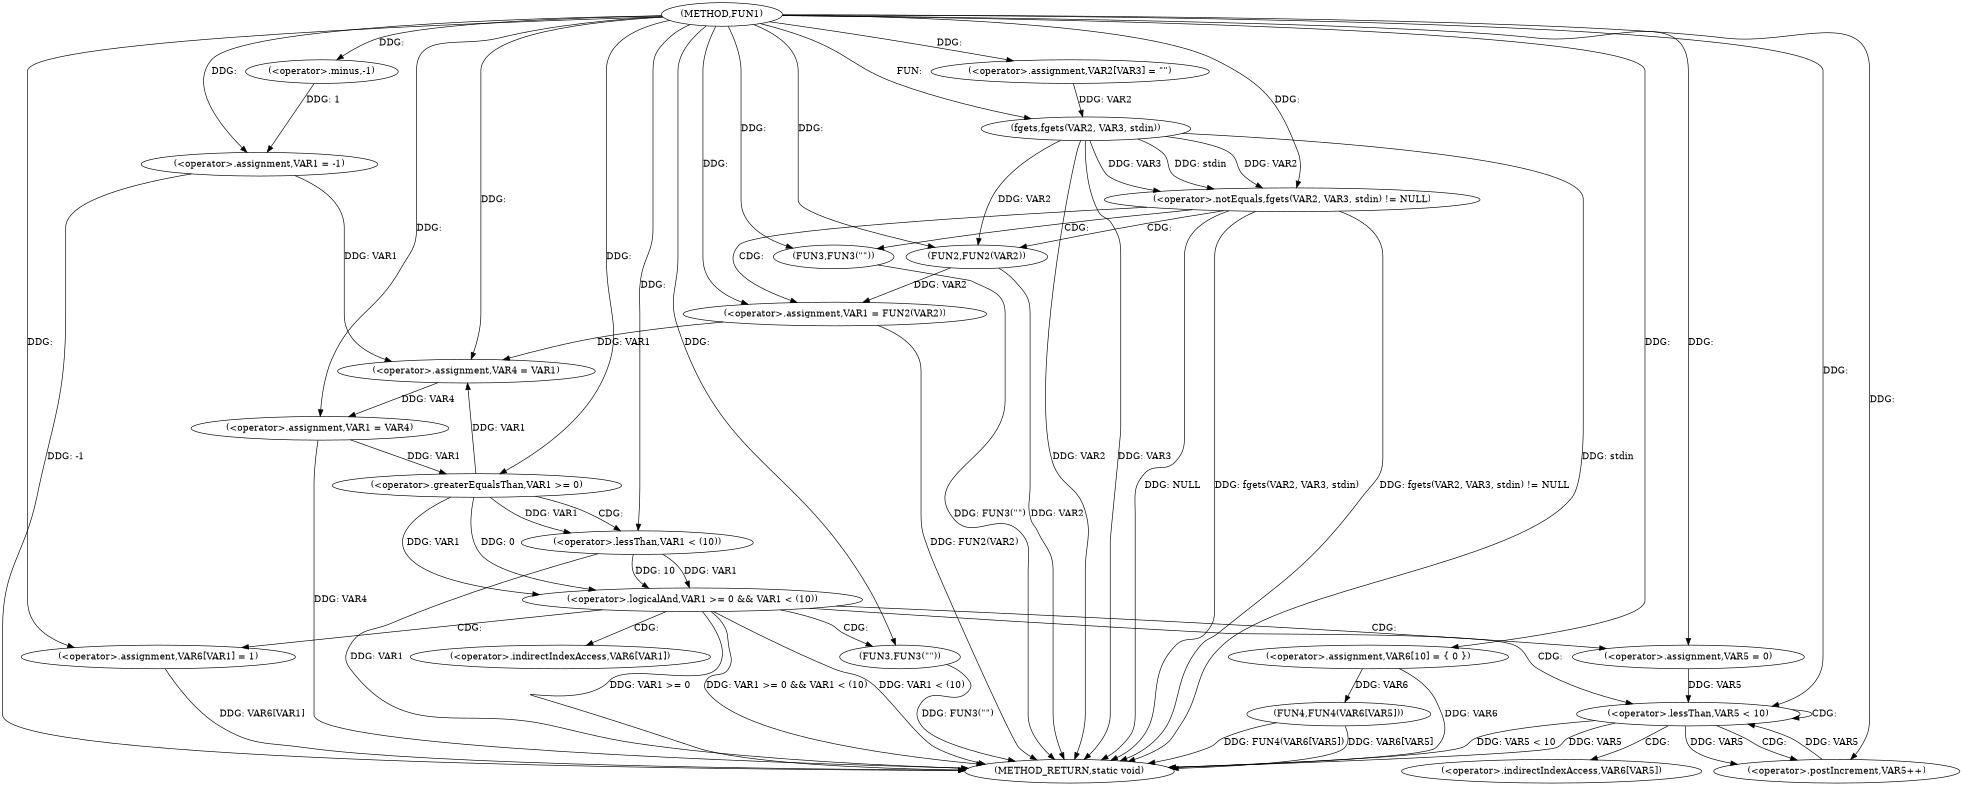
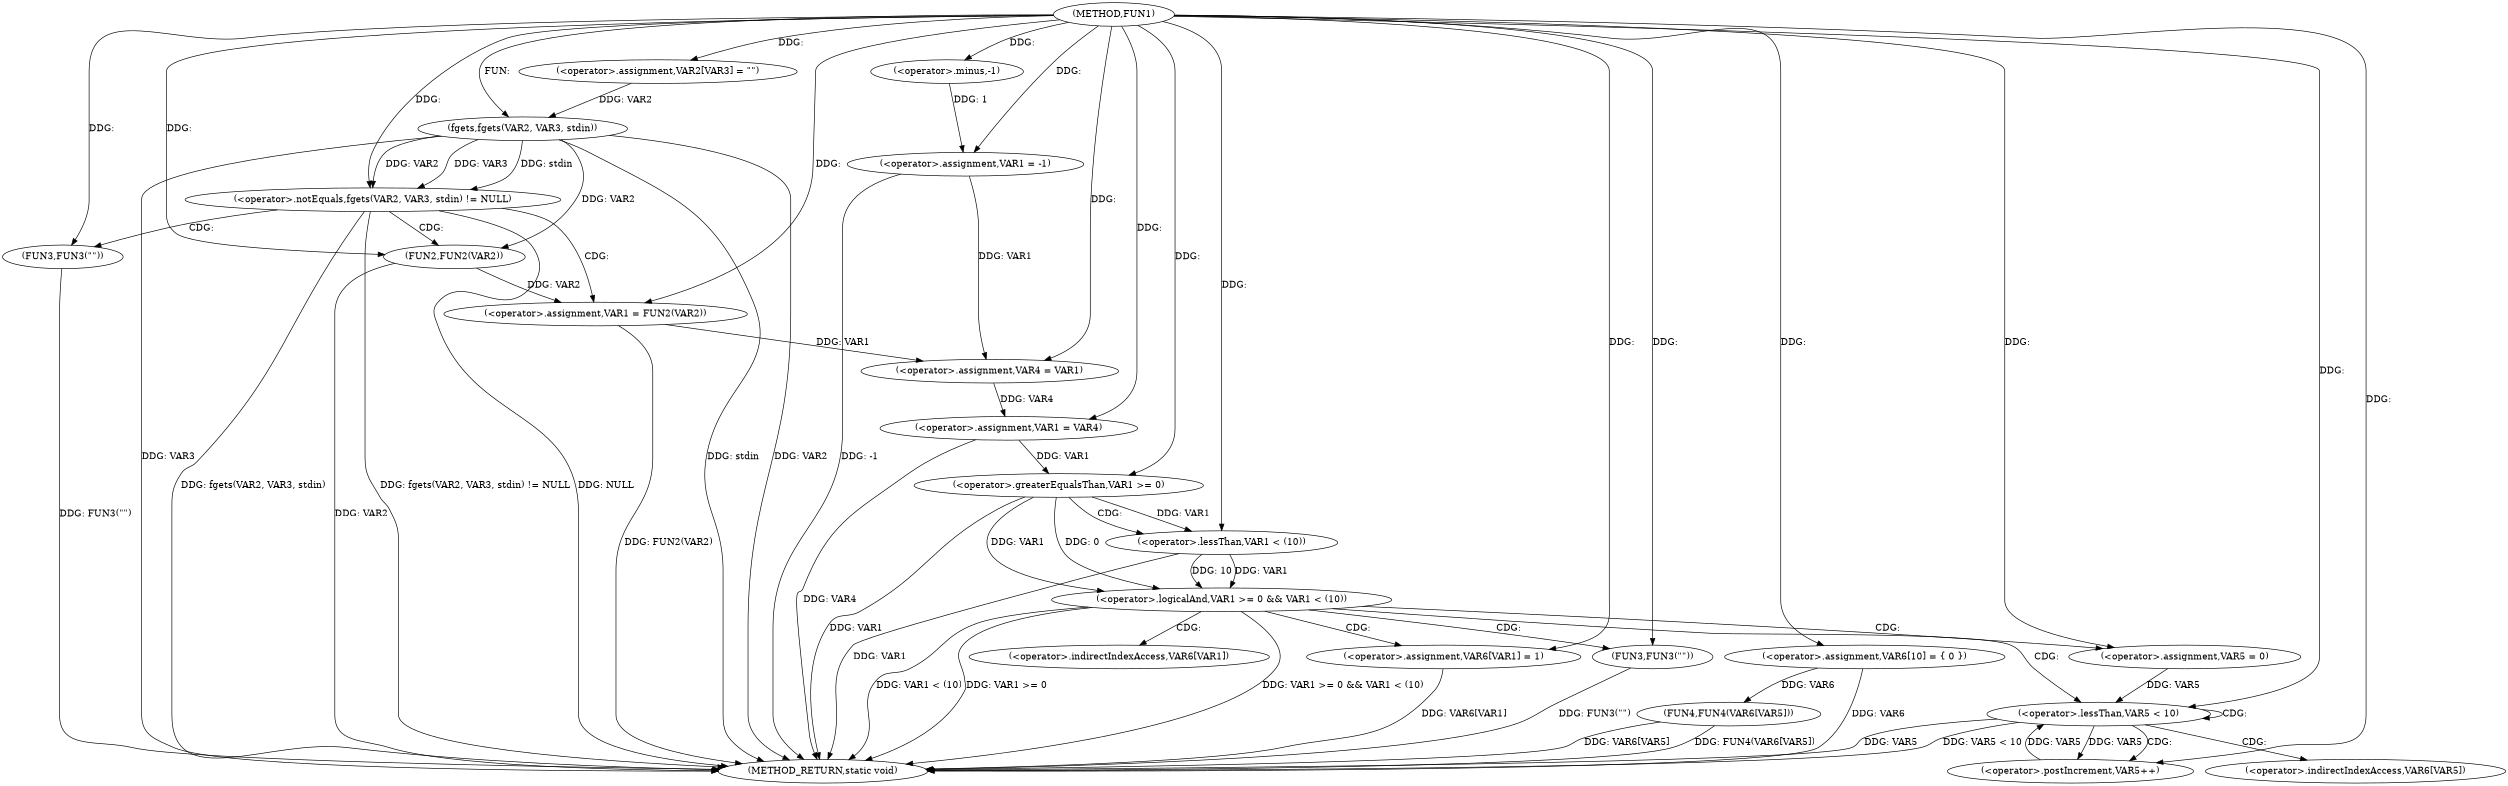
edge "(<operator>.greaterEqualsThan,VAR1 >= 0)" -> "(<operator>.assignment,VAR4 = VAR1)": now "(<operator>.greaterEqualsThan,VAR1 >= 0)" -> "(METHOD_RETURN,static void)"
